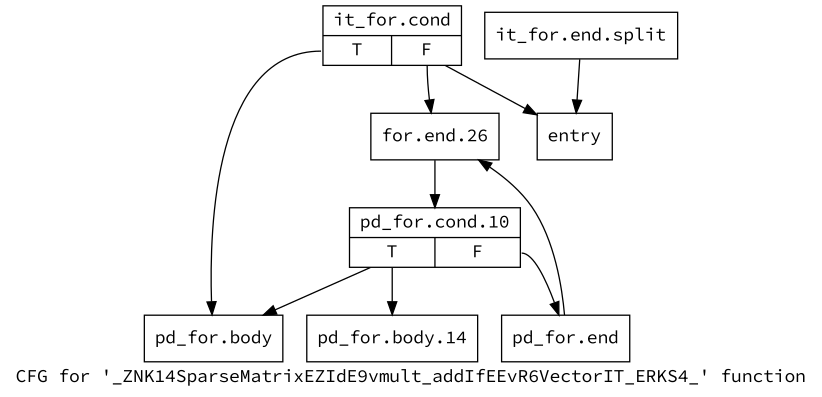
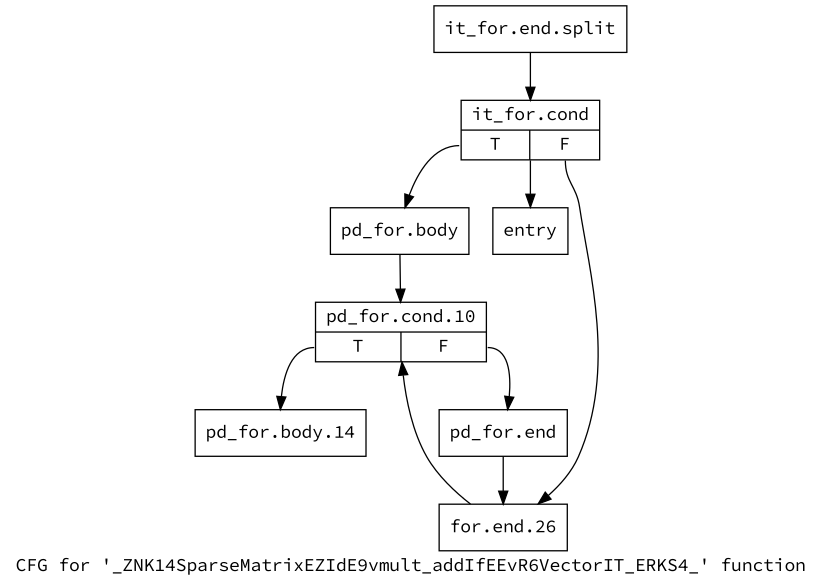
edge "it_for.end.split" -> "entry": now "it_for.end.split" -> "it_for.cond"
edge "pd_for.cond.10" -> "pd_for.body": reversed
